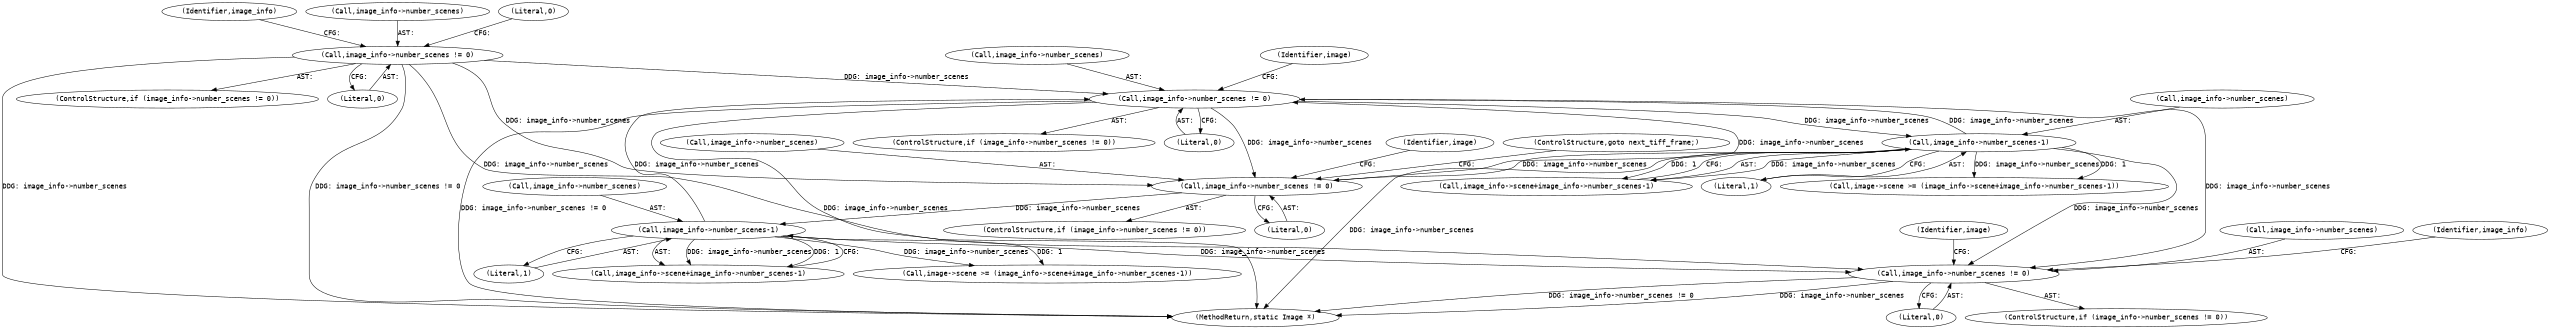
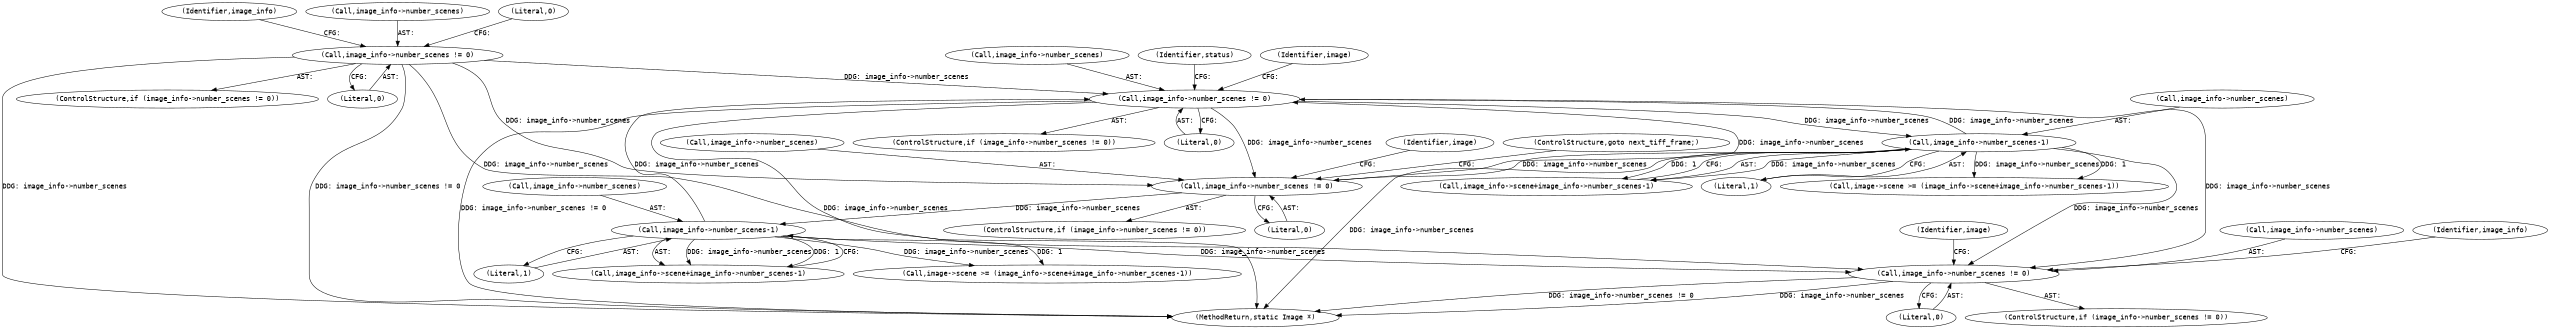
node "(Identifier,status)": added
